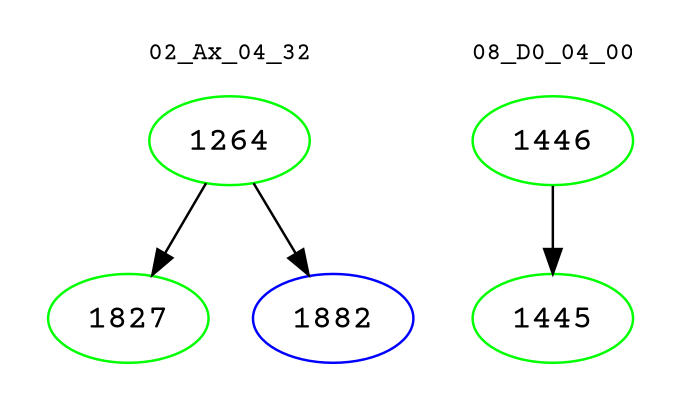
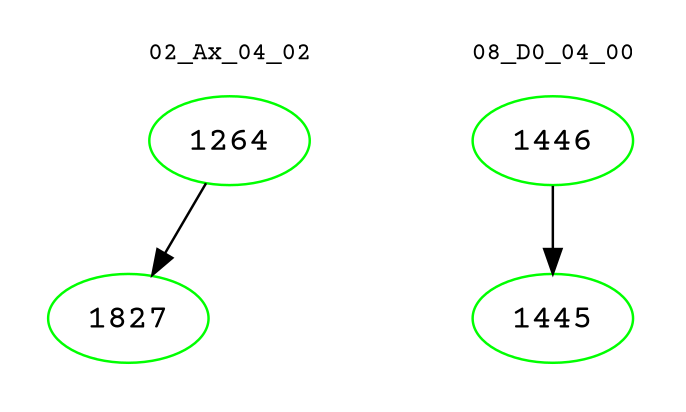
cluster "02_Ax_04_32": label "02_Ax_04_32" -> "02_Ax_04_02"
node "1882": removed
